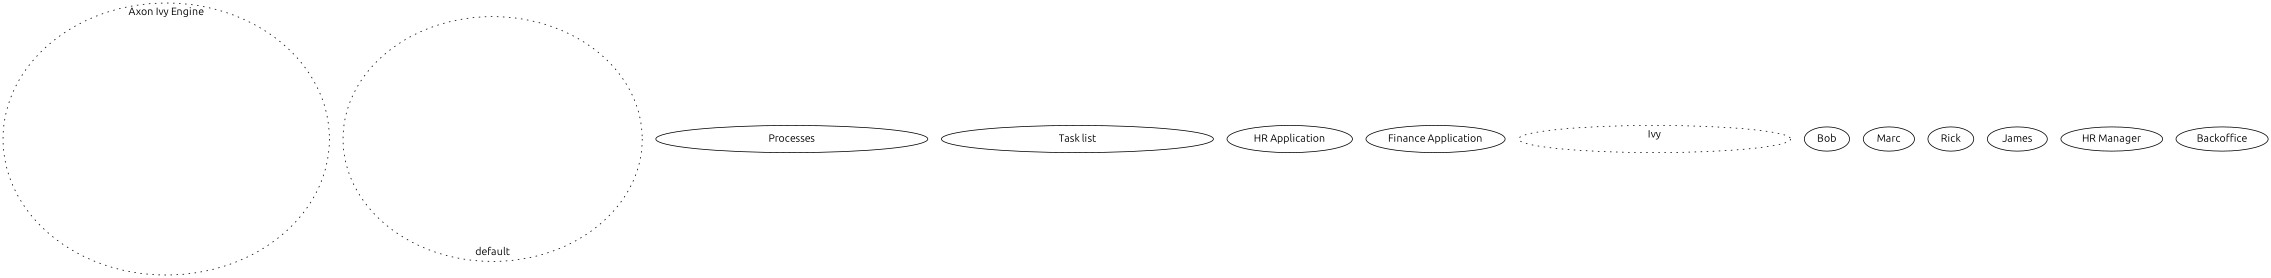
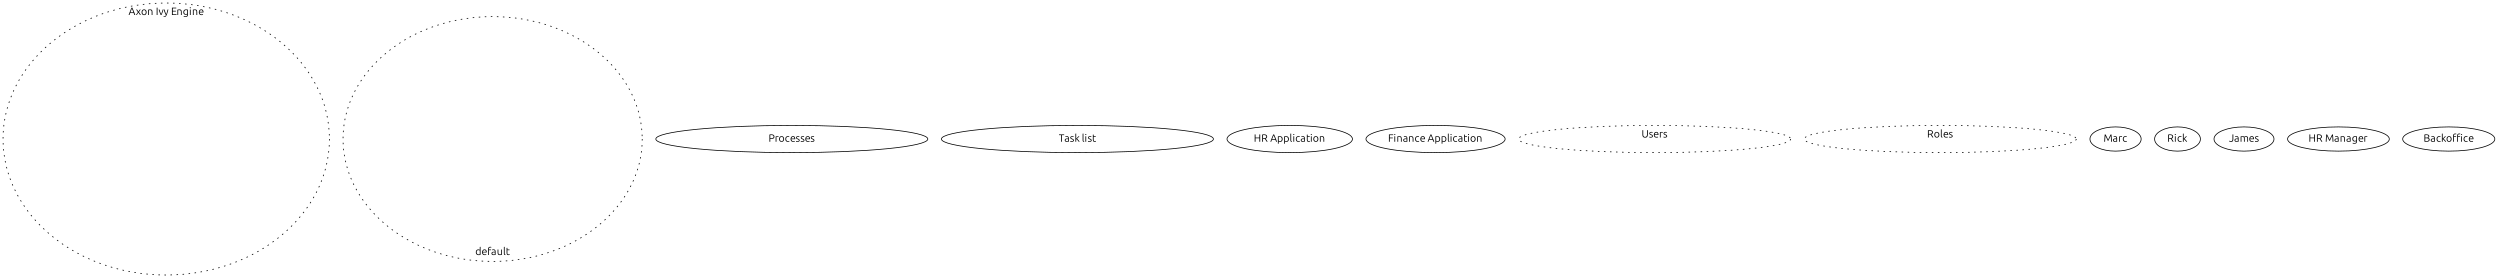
node "Ivy": label "Ivy" -> "Roles"
node "Users": added
node "Bob": removed
